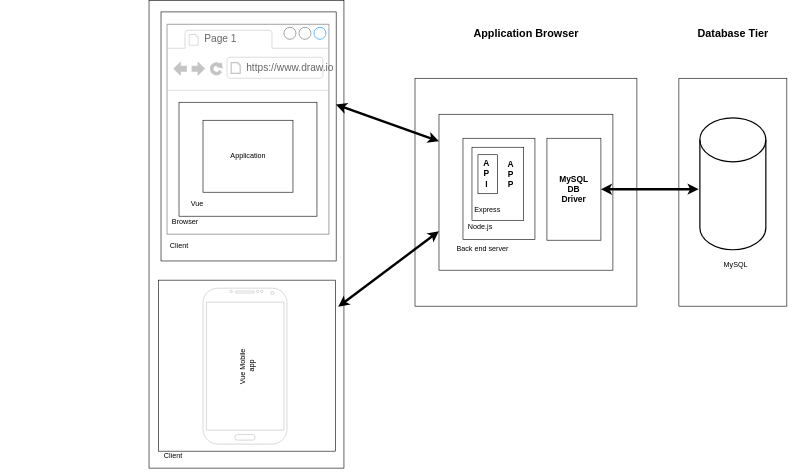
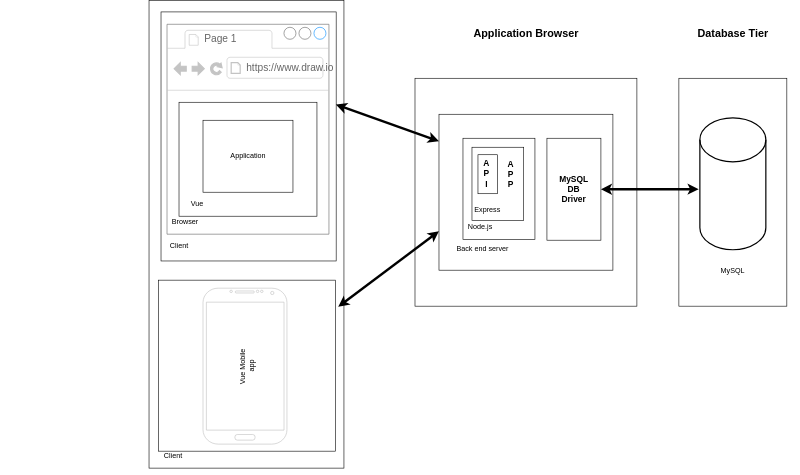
node "MySQL": moved (736, 266) -> (733, 272)
